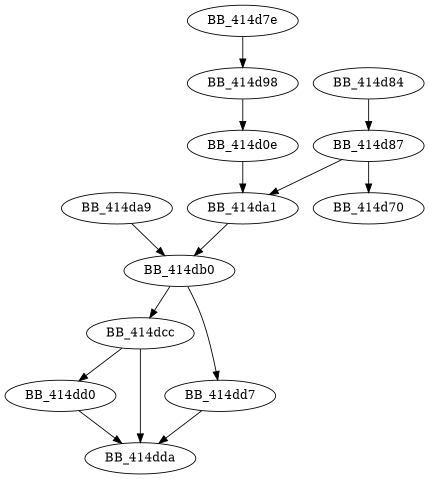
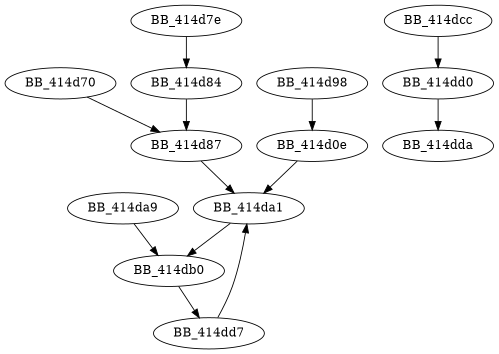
edge "BB_414d7e" -> "BB_414d98": now "BB_414d7e" -> "BB_414d84"
edge "BB_414d87" -> "BB_414d70": reversed
edge "BB_414db0" -> "BB_414dcc": removed
edge "BB_414dcc" -> "BB_414dda": removed
edge "BB_414dd7" -> "BB_414dda": now "BB_414dd7" -> "BB_414da1"
